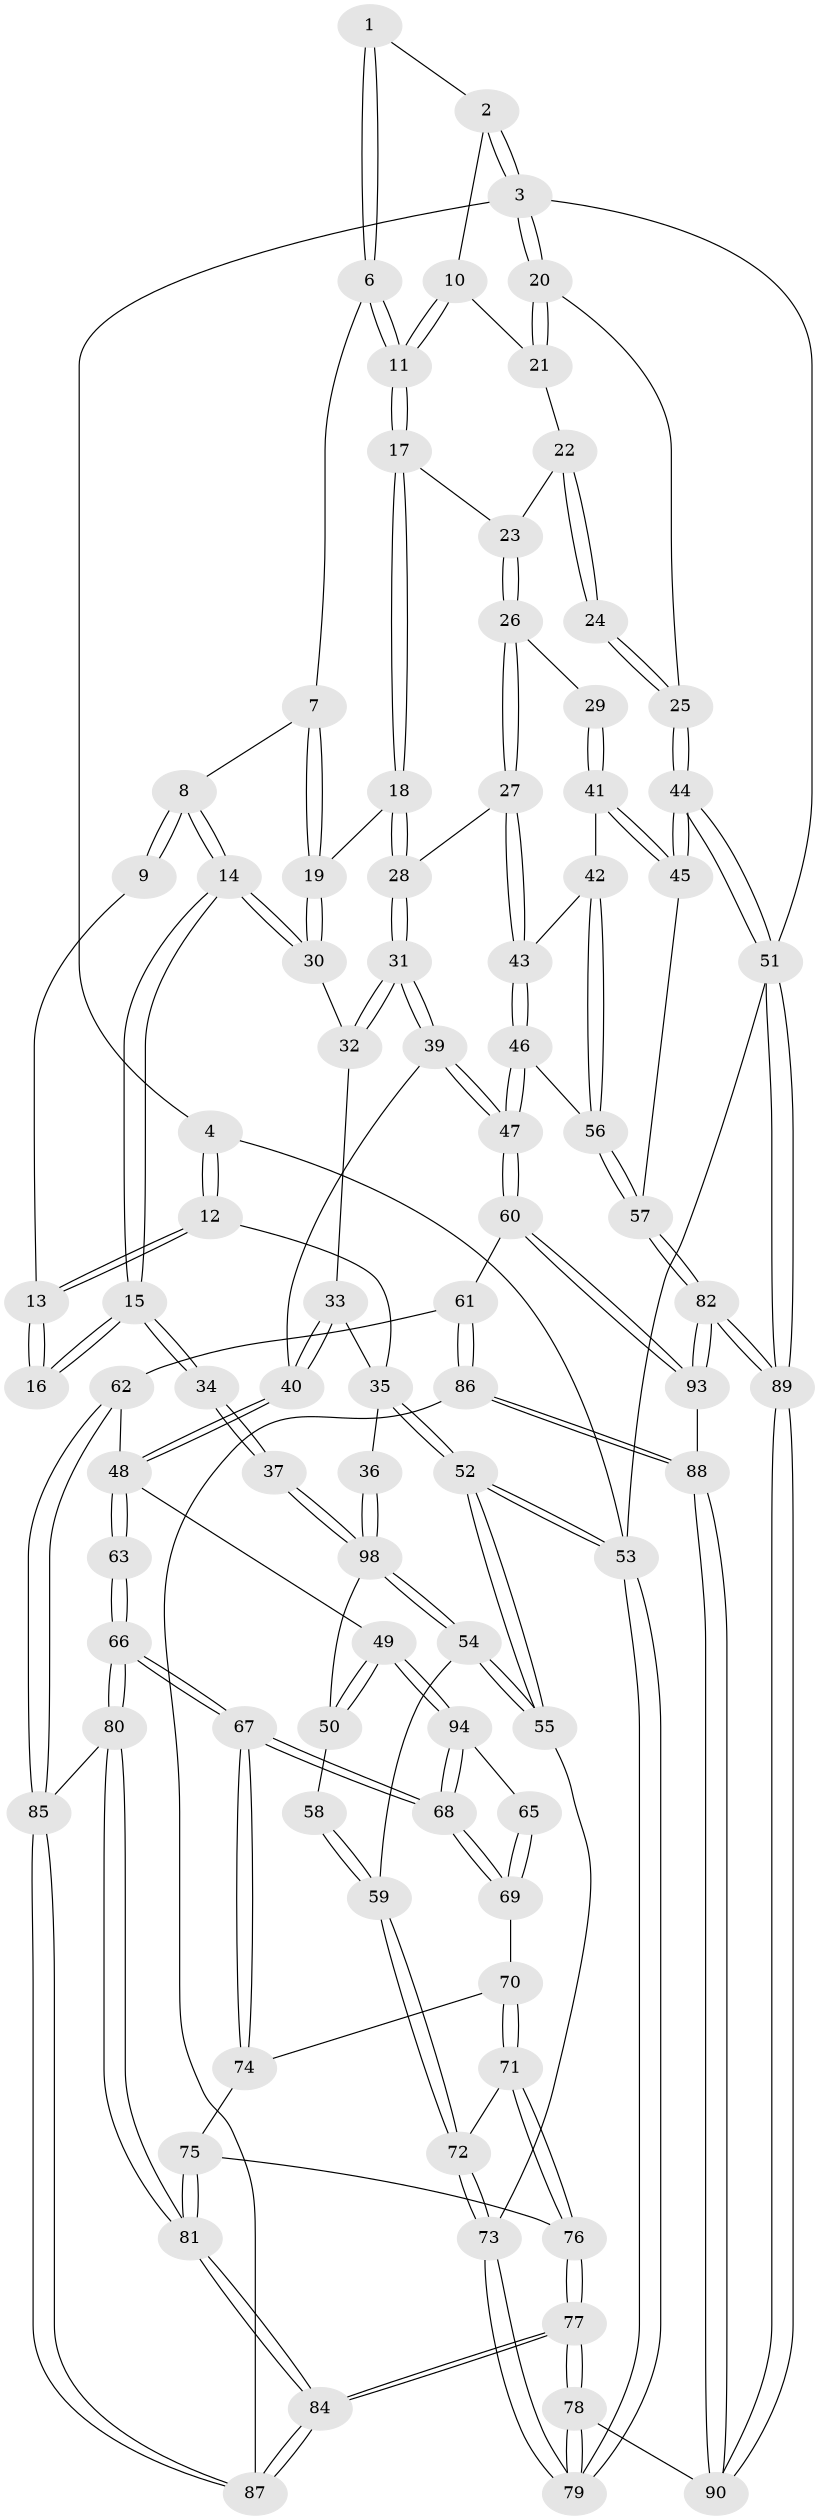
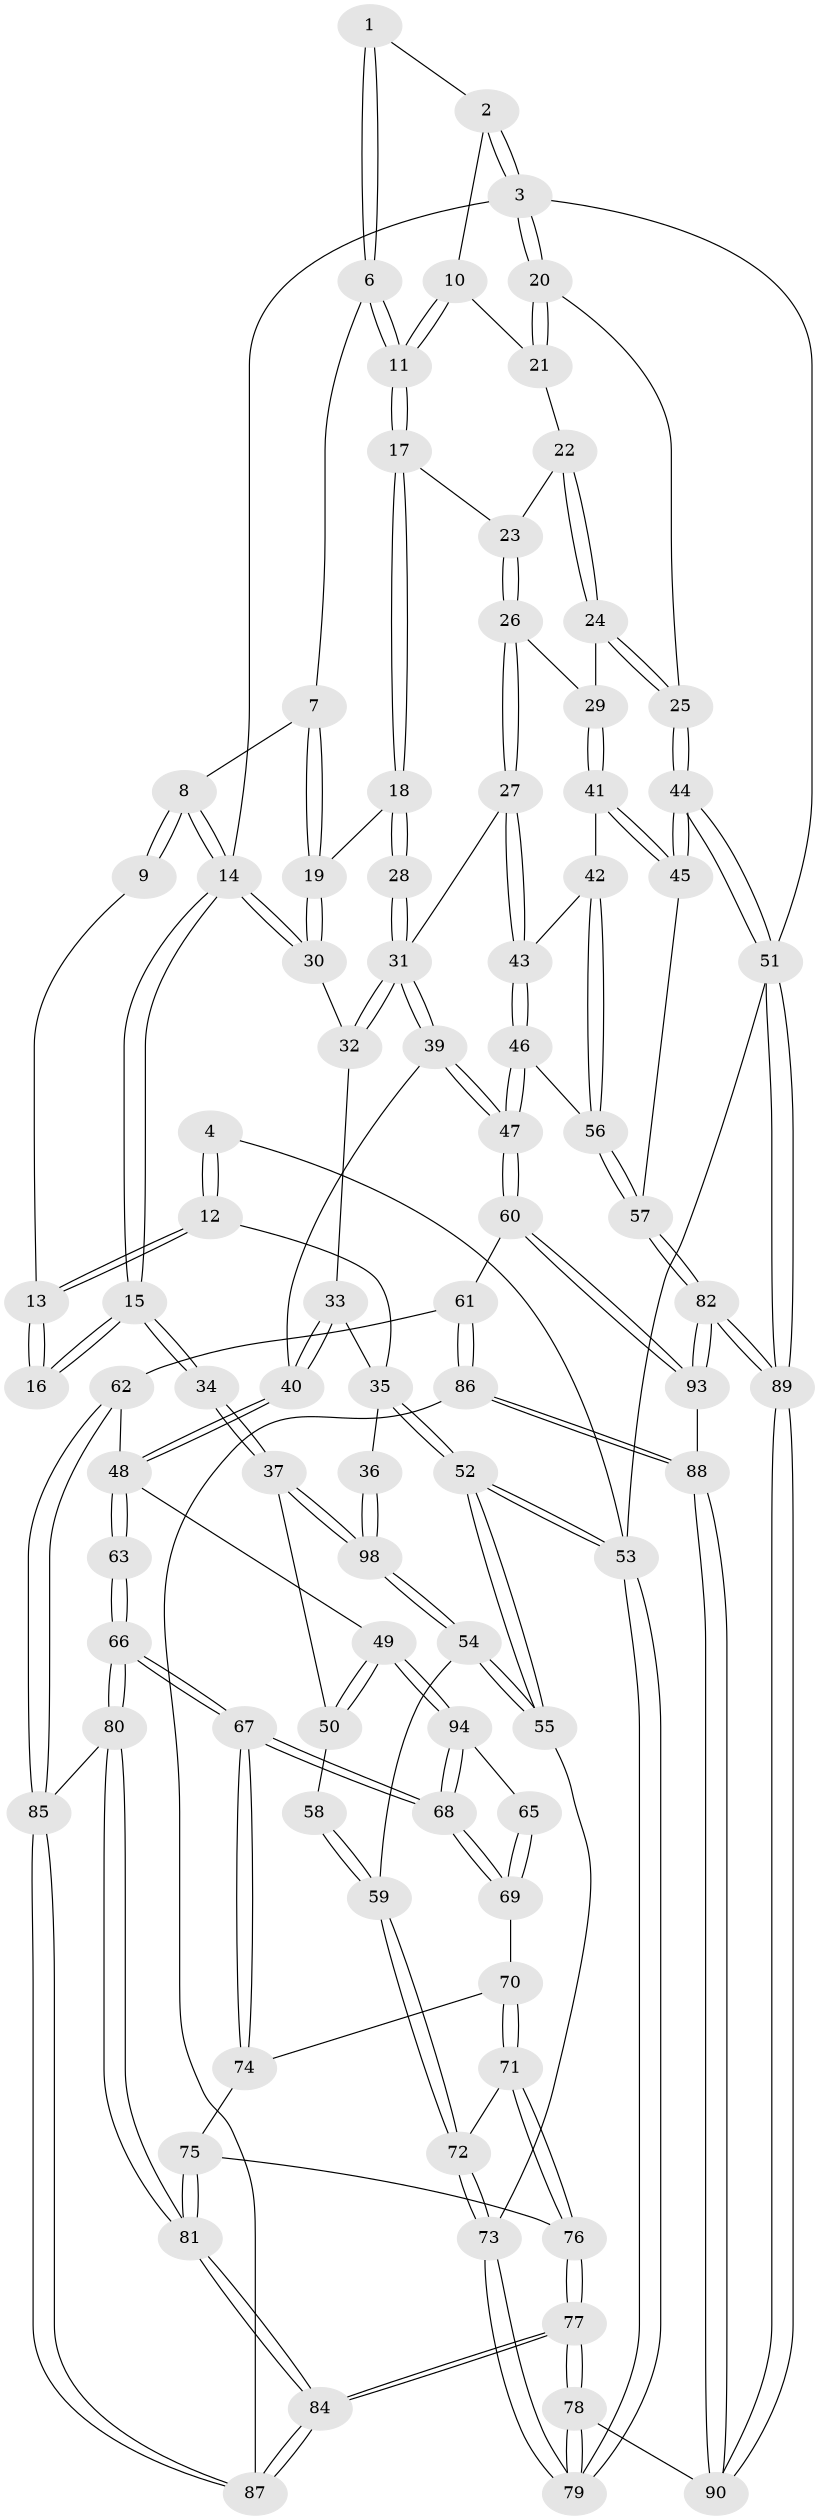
edge "3" -- "4": now "3" -- "14"
edge "24" -- "29": added
edge "27" -- "28": now "27" -- "31"
edge "98" -- "50": now "37" -- "50"
